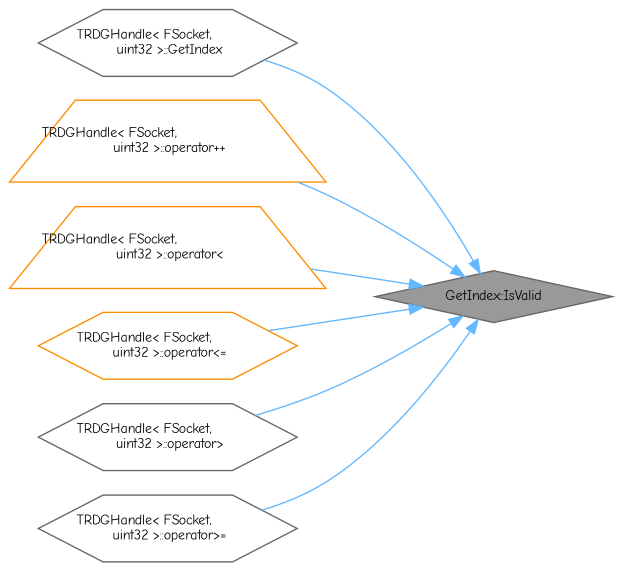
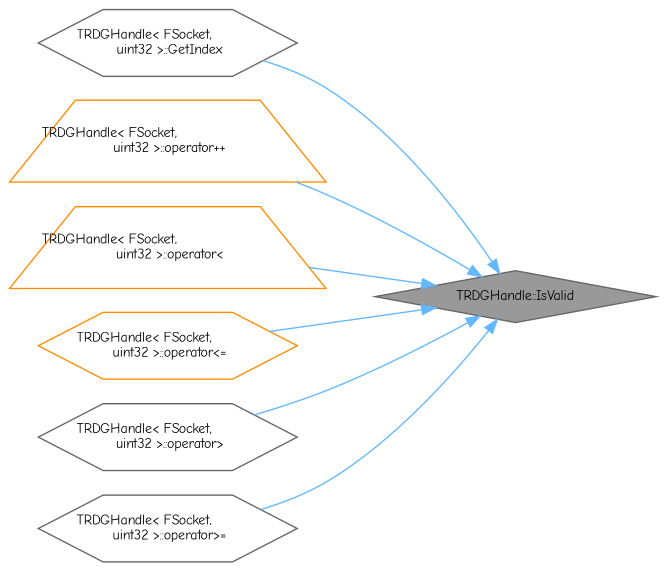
node "GetIndex::IsValid": label "GetIndex::IsValid" -> "TRDGHandle::IsValid"
